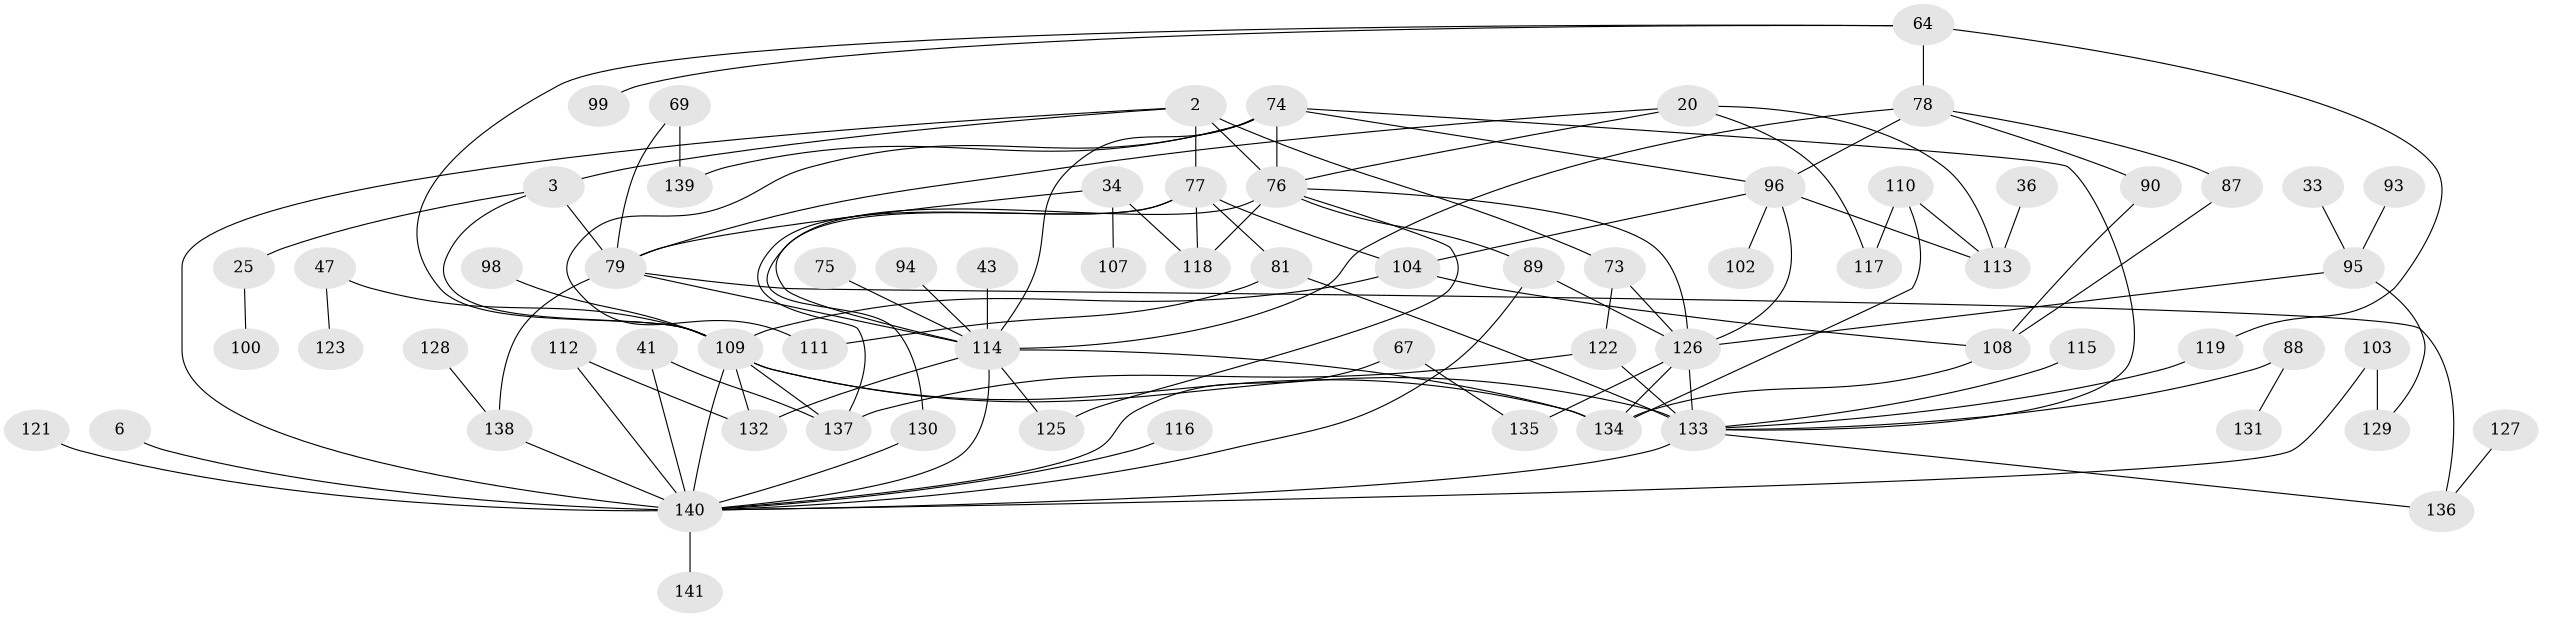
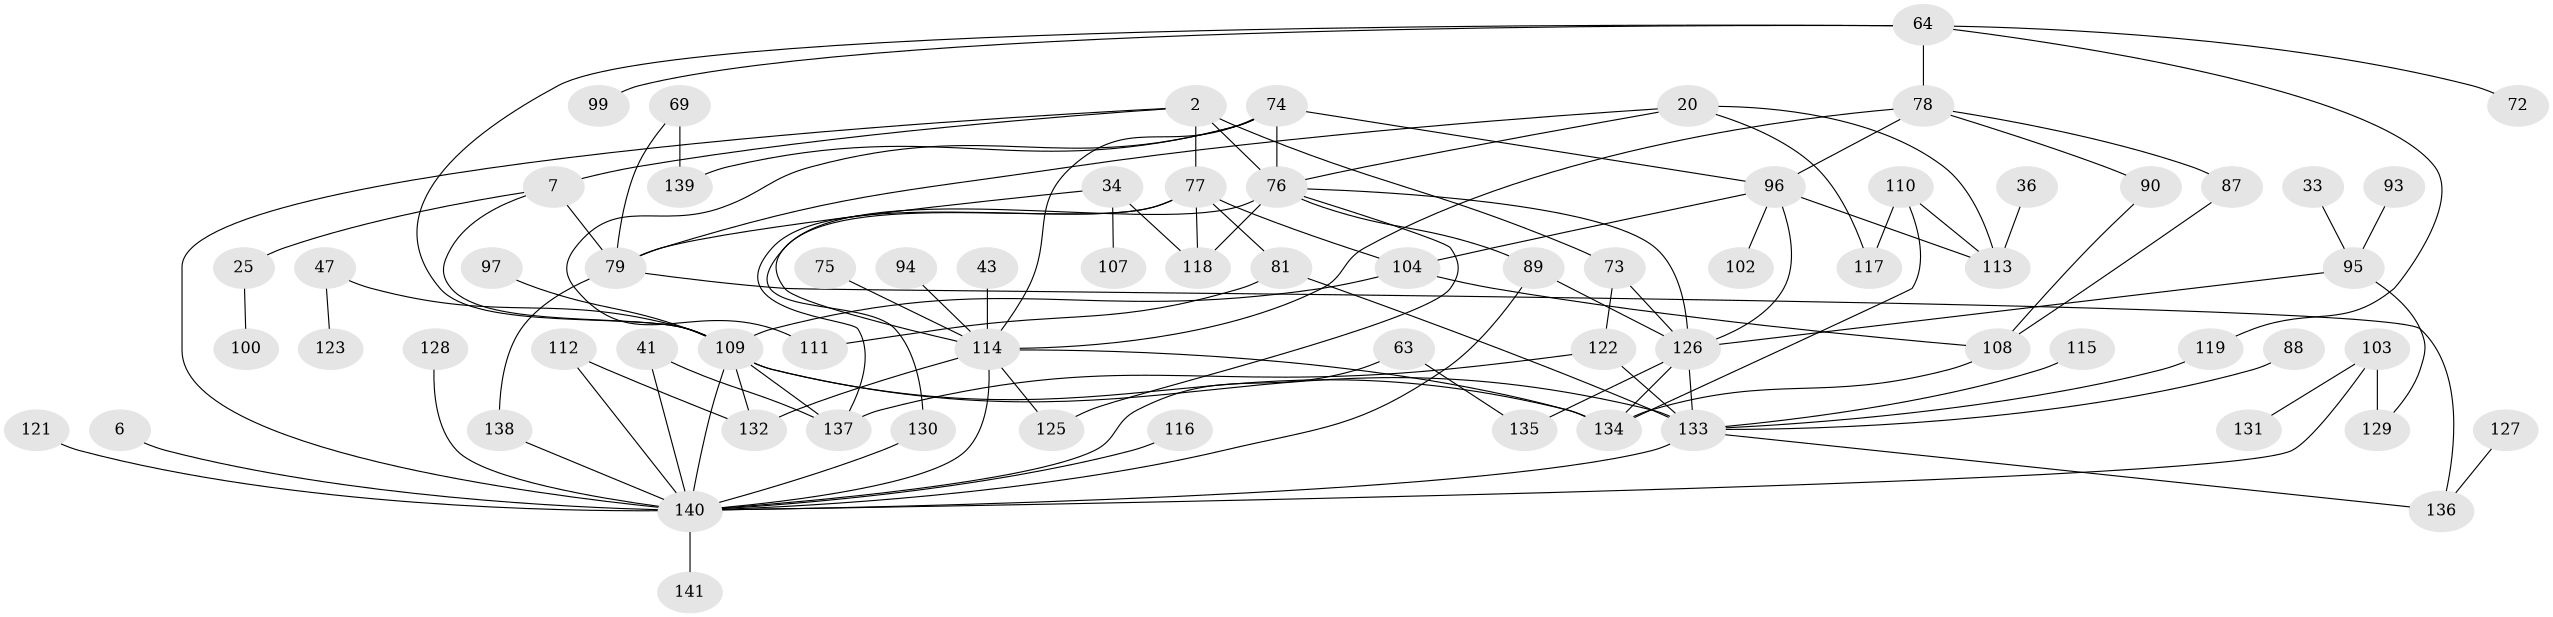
node "72": added
edge "74" -- "133": removed
node "3": label "3" -> "7"
node "98": label "98" -> "97"
edge "79" -- "114": removed
node "67": label "67" -> "63"
edge "128" -- "138": now "128" -- "140"
edge "88" -- "131": now "103" -- "131"
